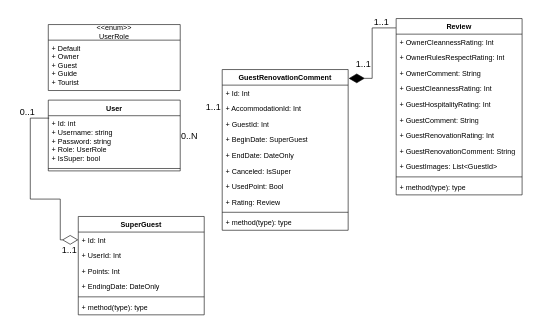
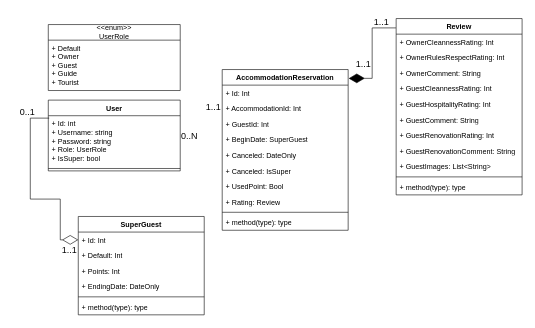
node "GuestRenovationComment": label "GuestRenovationComment" -> "AccommodationReservation"
node "+ EndDate: DateOnly": label "+ EndDate: DateOnly" -> "+ Canceled: DateOnly"
node "+ GuestImages: List<GuestId>": label "+ GuestImages: List<GuestId>" -> "+ GuestImages: List<String>"
node "+ UserId: Int": label "+ UserId: Int" -> "+ Default: Int"
